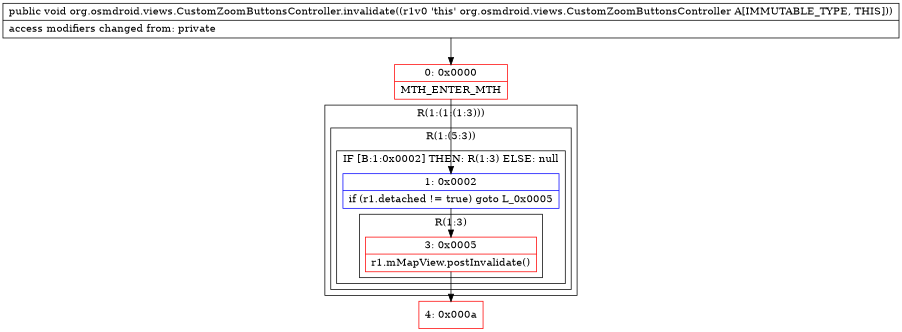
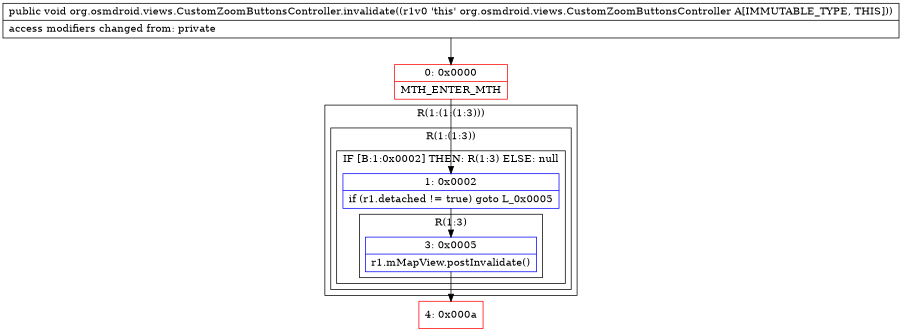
cluster "R(1:(5:3))": label "R(1:(5:3))" -> "R(1:(1:3))"
node "3: 0x0005": color red -> blue
